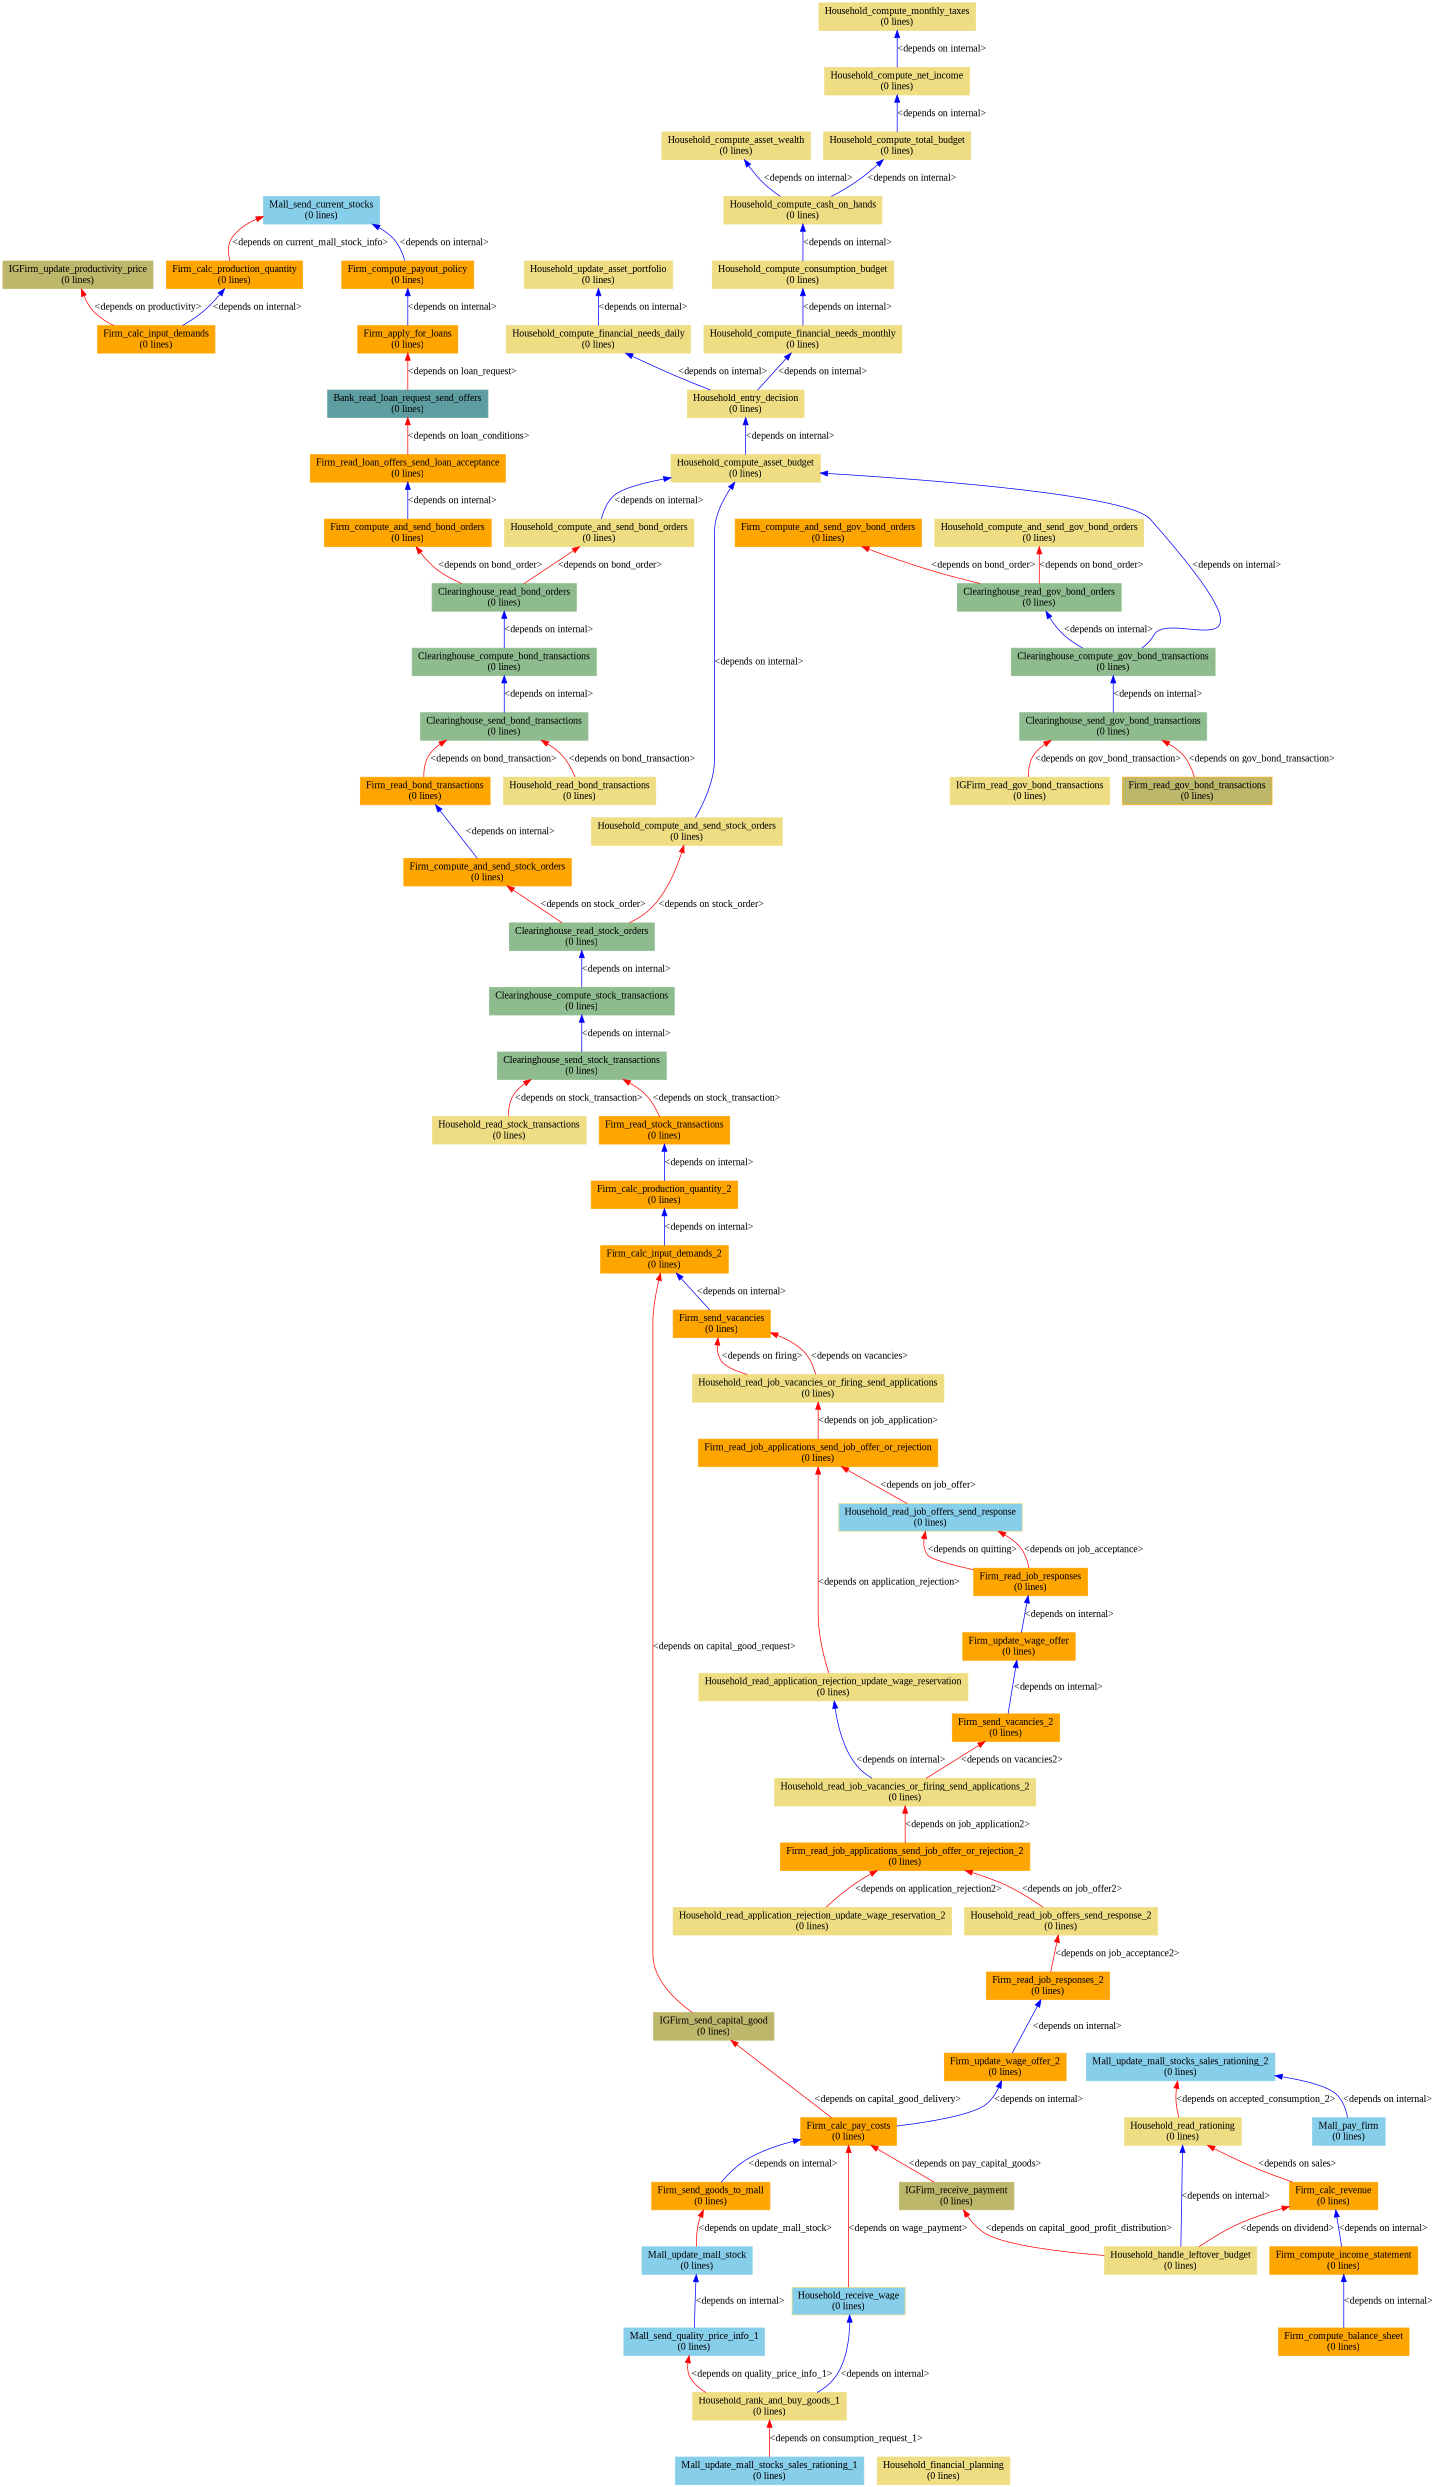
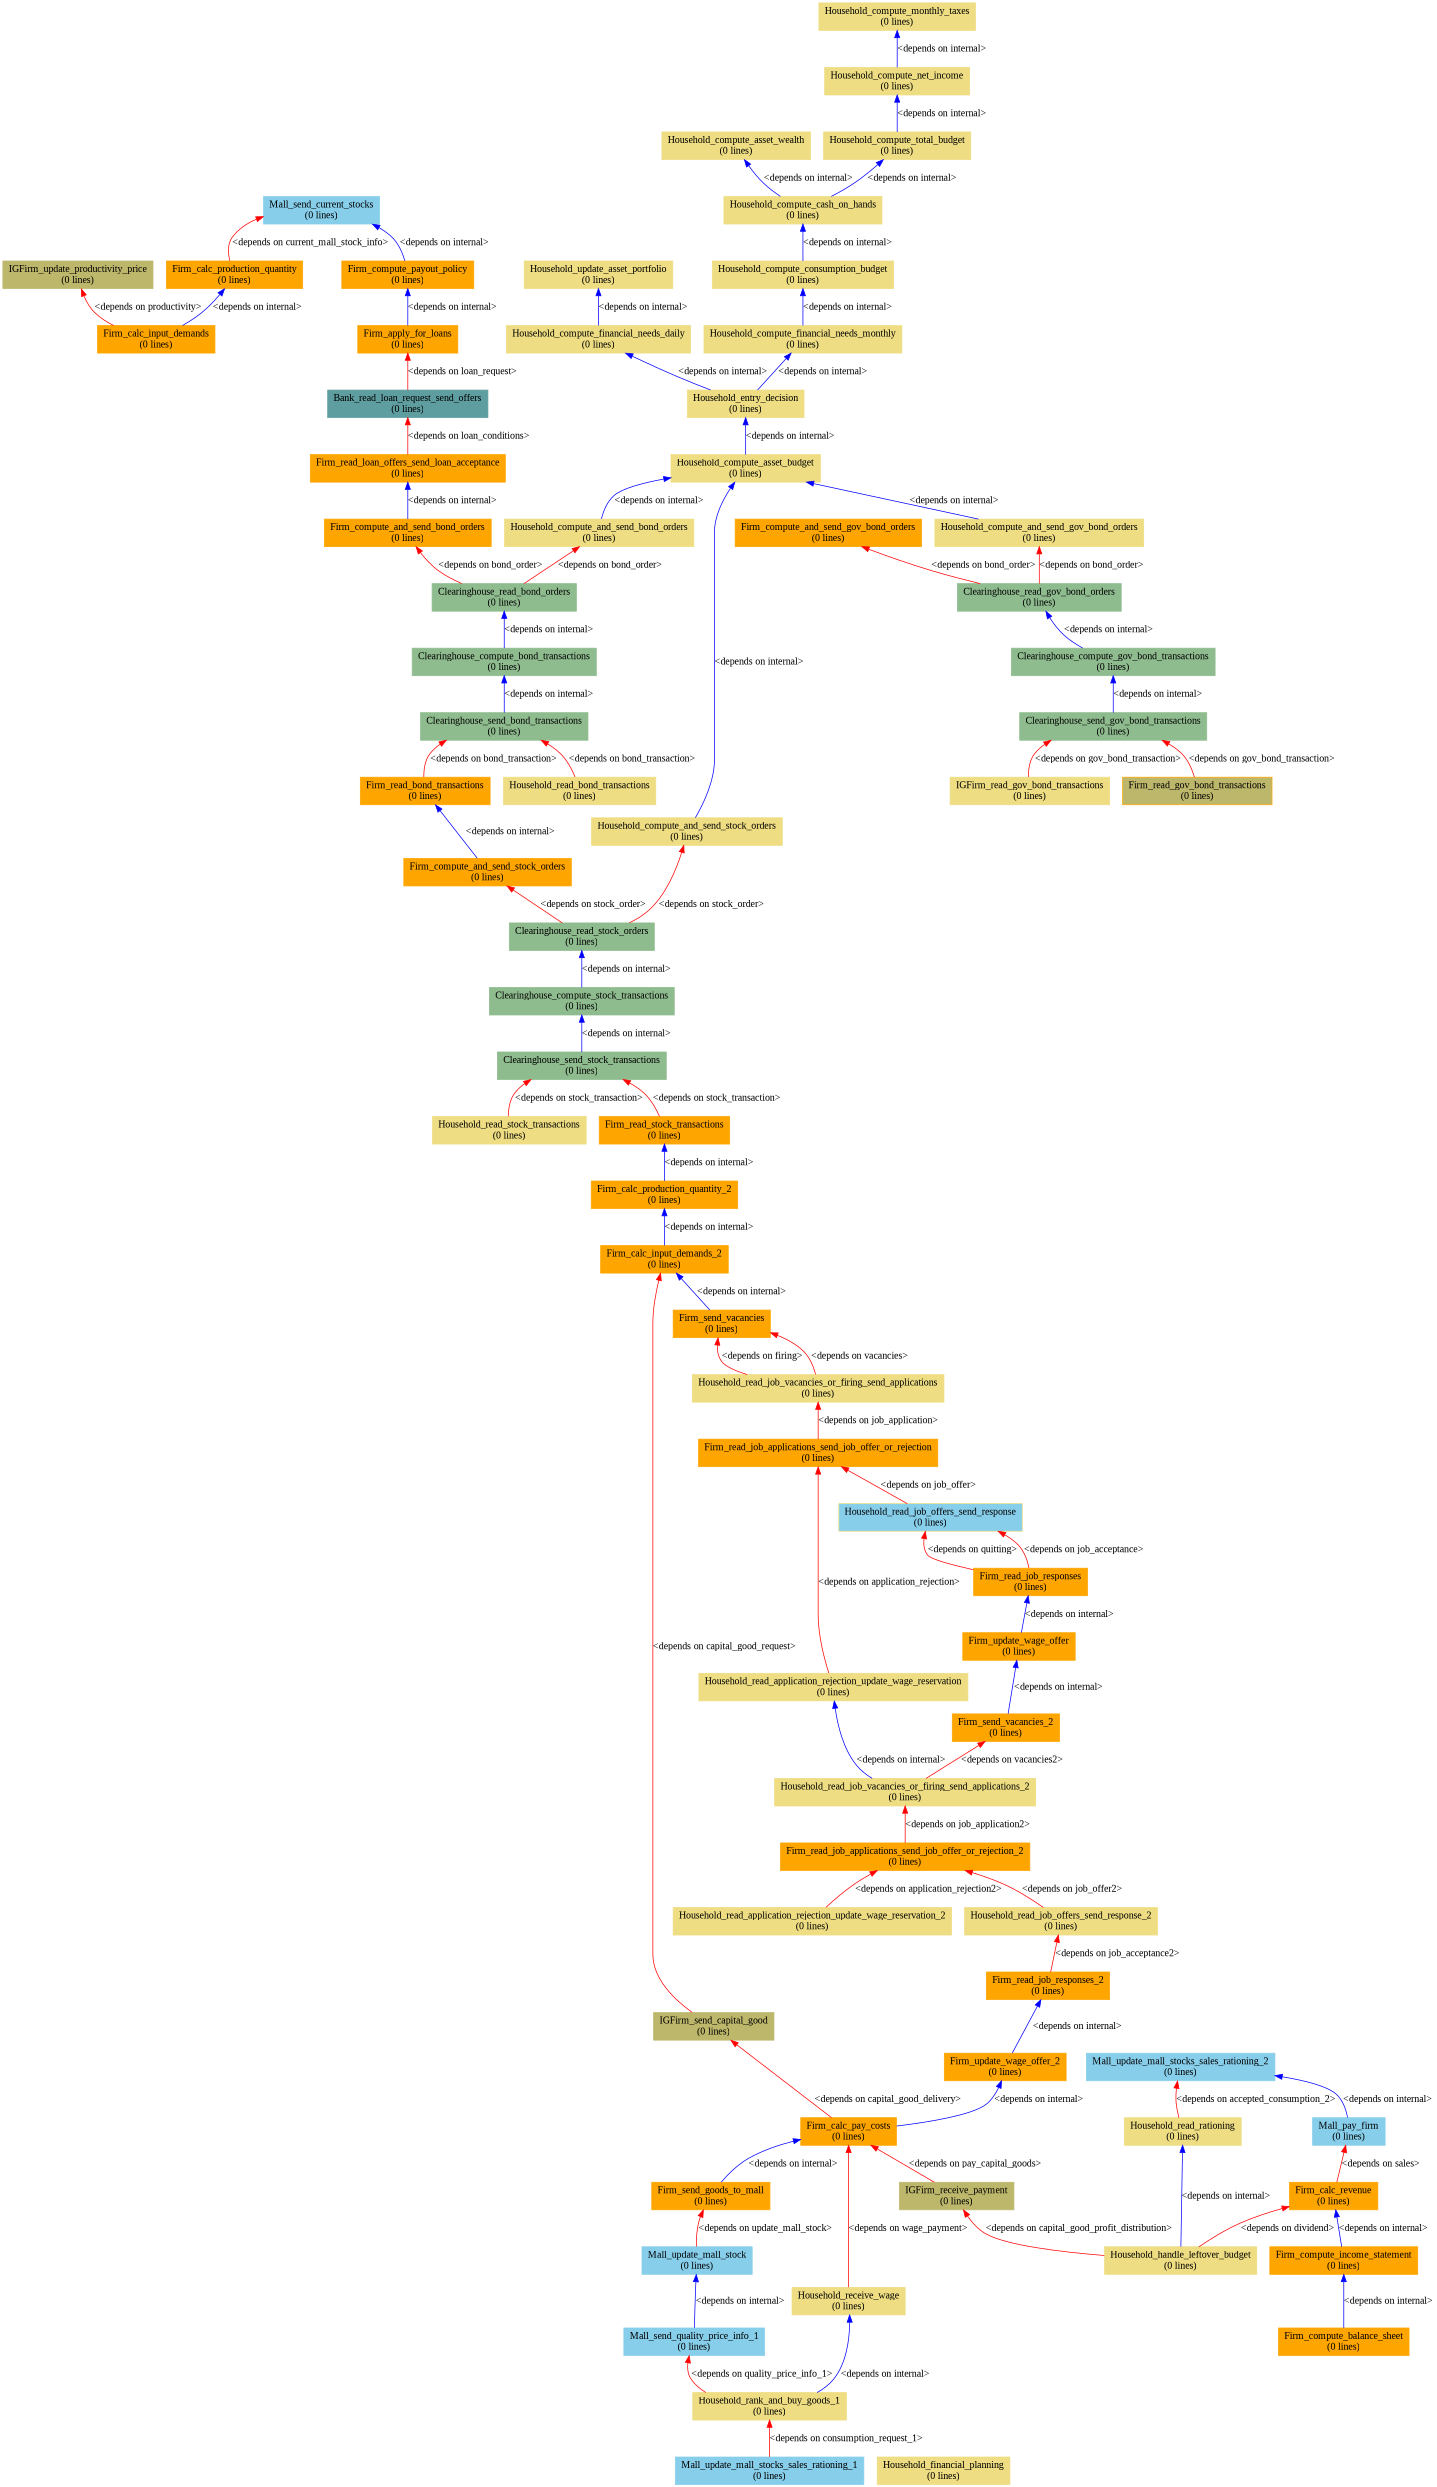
edge "Clearinghouse_compute_gov_bond_transactions (0 lines)" -> "Household_compute_asset_budget (0 lines)": now "Household_compute_and_send_gov_bond_orders (0 lines)" -> "Household_compute_asset_budget (0 lines)"
edge "Firm_calc_revenue (0 lines)" -> "Household_read_rationing (0 lines)": now "Firm_calc_revenue (0 lines)" -> "Mall_pay_firm (0 lines)"
node "Household_receive_wage (0 lines)": fillcolor skyblue -> lightgoldenrod
